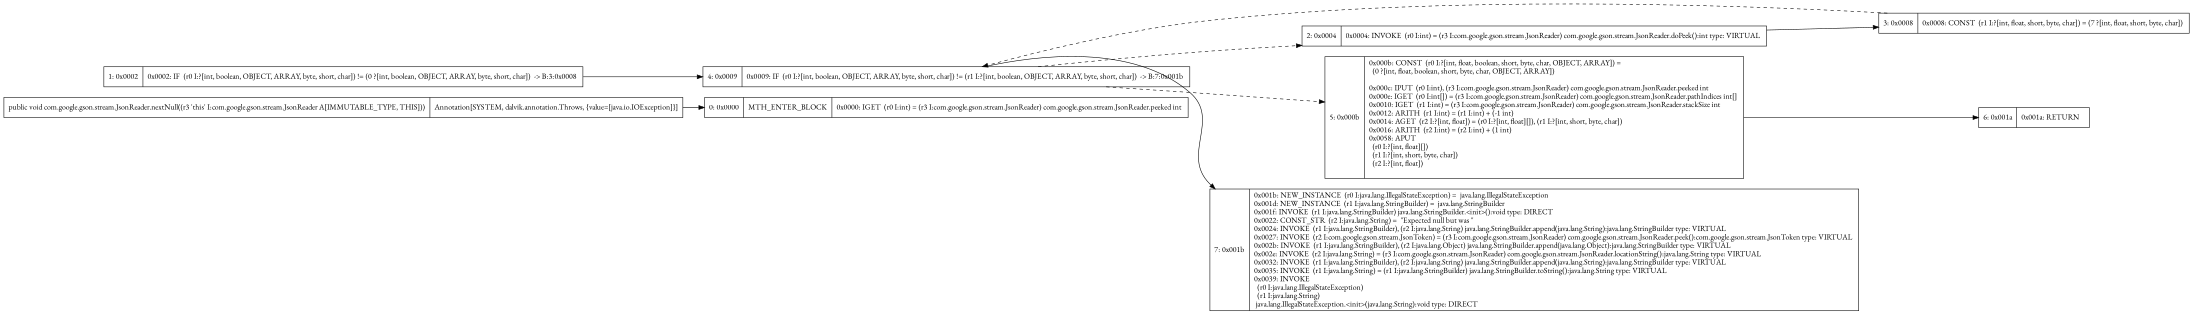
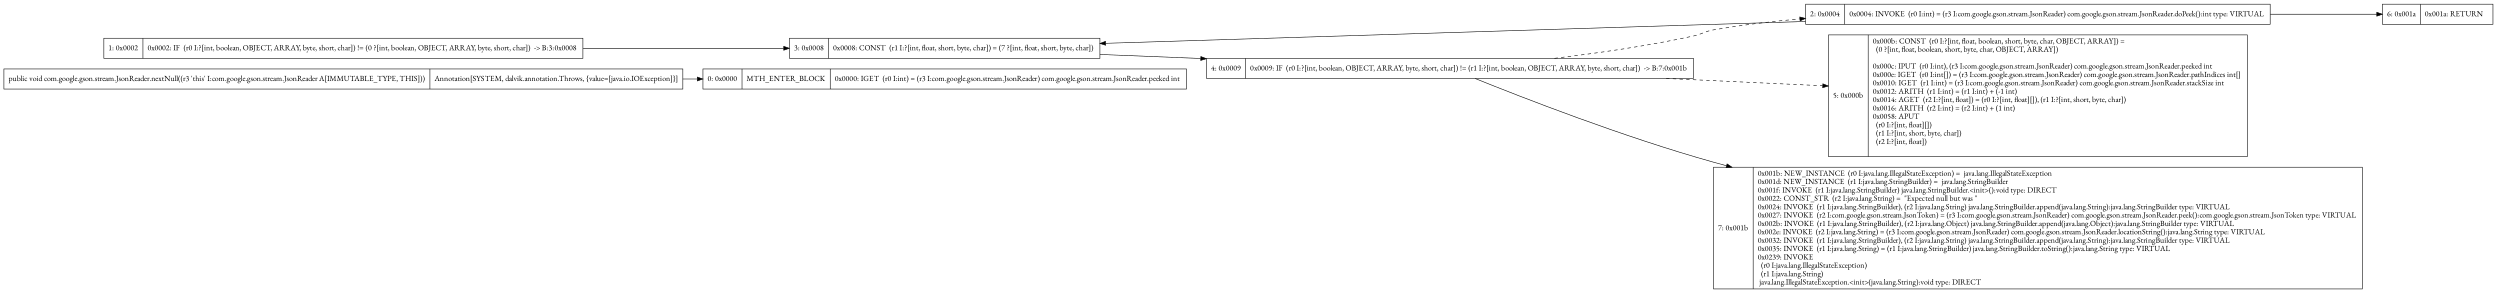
edge "3: 0x0008" -> "4: 0x0009": style dashed -> solid
edge "1: 0x0002" -> "4: 0x0009": now "1: 0x0002" -> "3: 0x0008"
edge "5: 0x000b" -> "6: 0x001a": now "2: 0x0004" -> "6: 0x001a"
node "7: 0x001b": text "0x0039: INVOKE" -> "0x0239: INVOKE"
